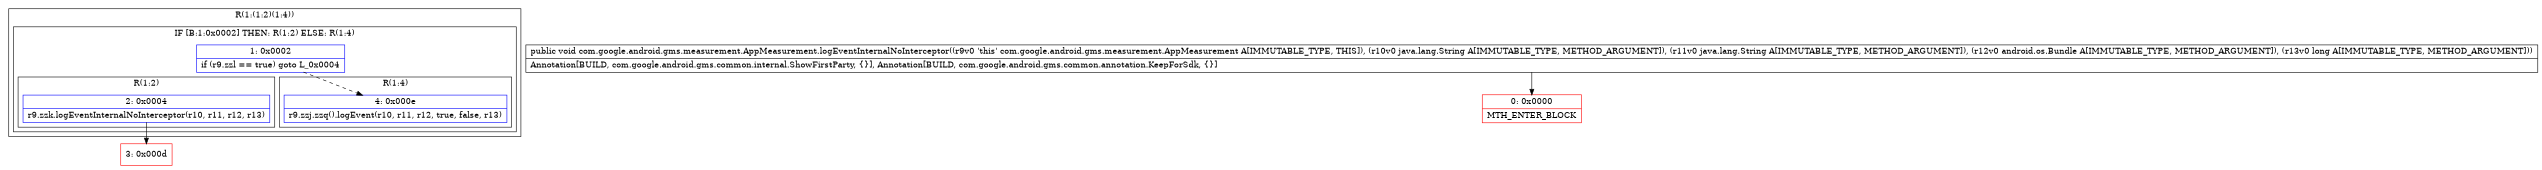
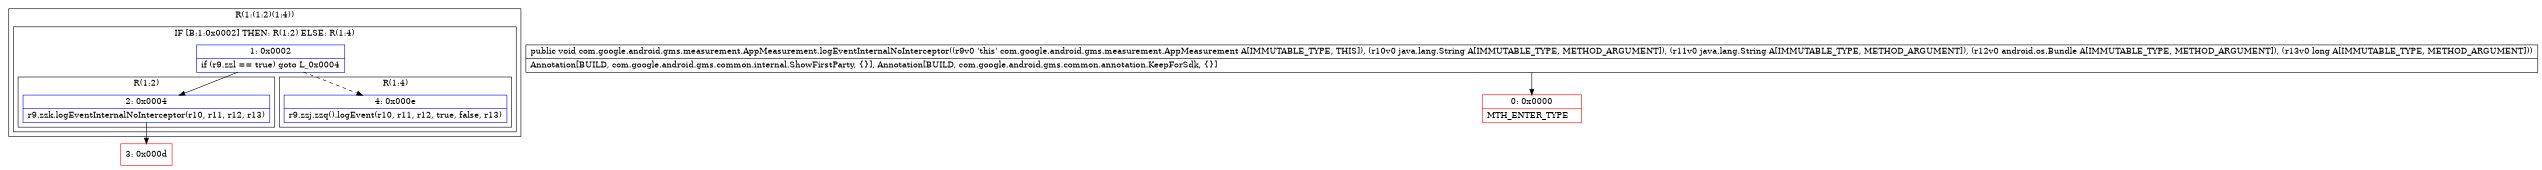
edge "1: 0x0002" -> "2: 0x0004": added
node "0: 0x0000": text "MTH_ENTER_BLOCK" -> "MTH_ENTER_TYPE"
